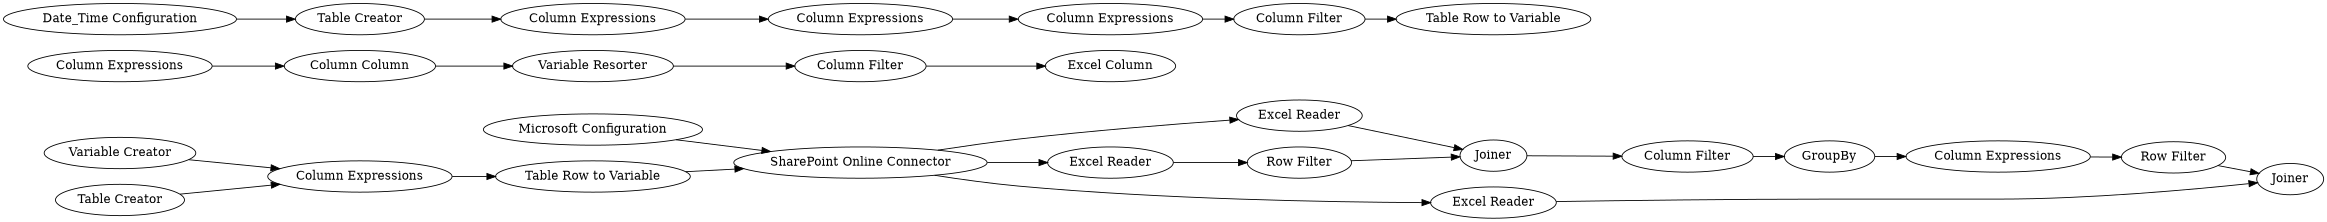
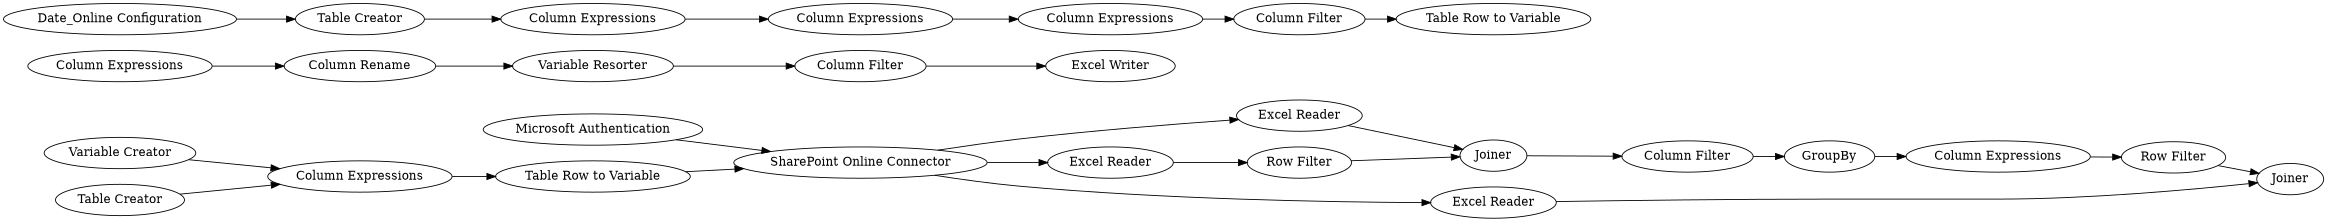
node "Date_Time Configuration": label "Date_Time Configuration" -> "Date_Online Configuration"
node "Column Column": label "Column Column" -> "Column Rename"
node "Excel Column": label "Excel Column" -> "Excel Writer"
node "Microsoft Configuration": label "Microsoft Configuration" -> "Microsoft Authentication"
